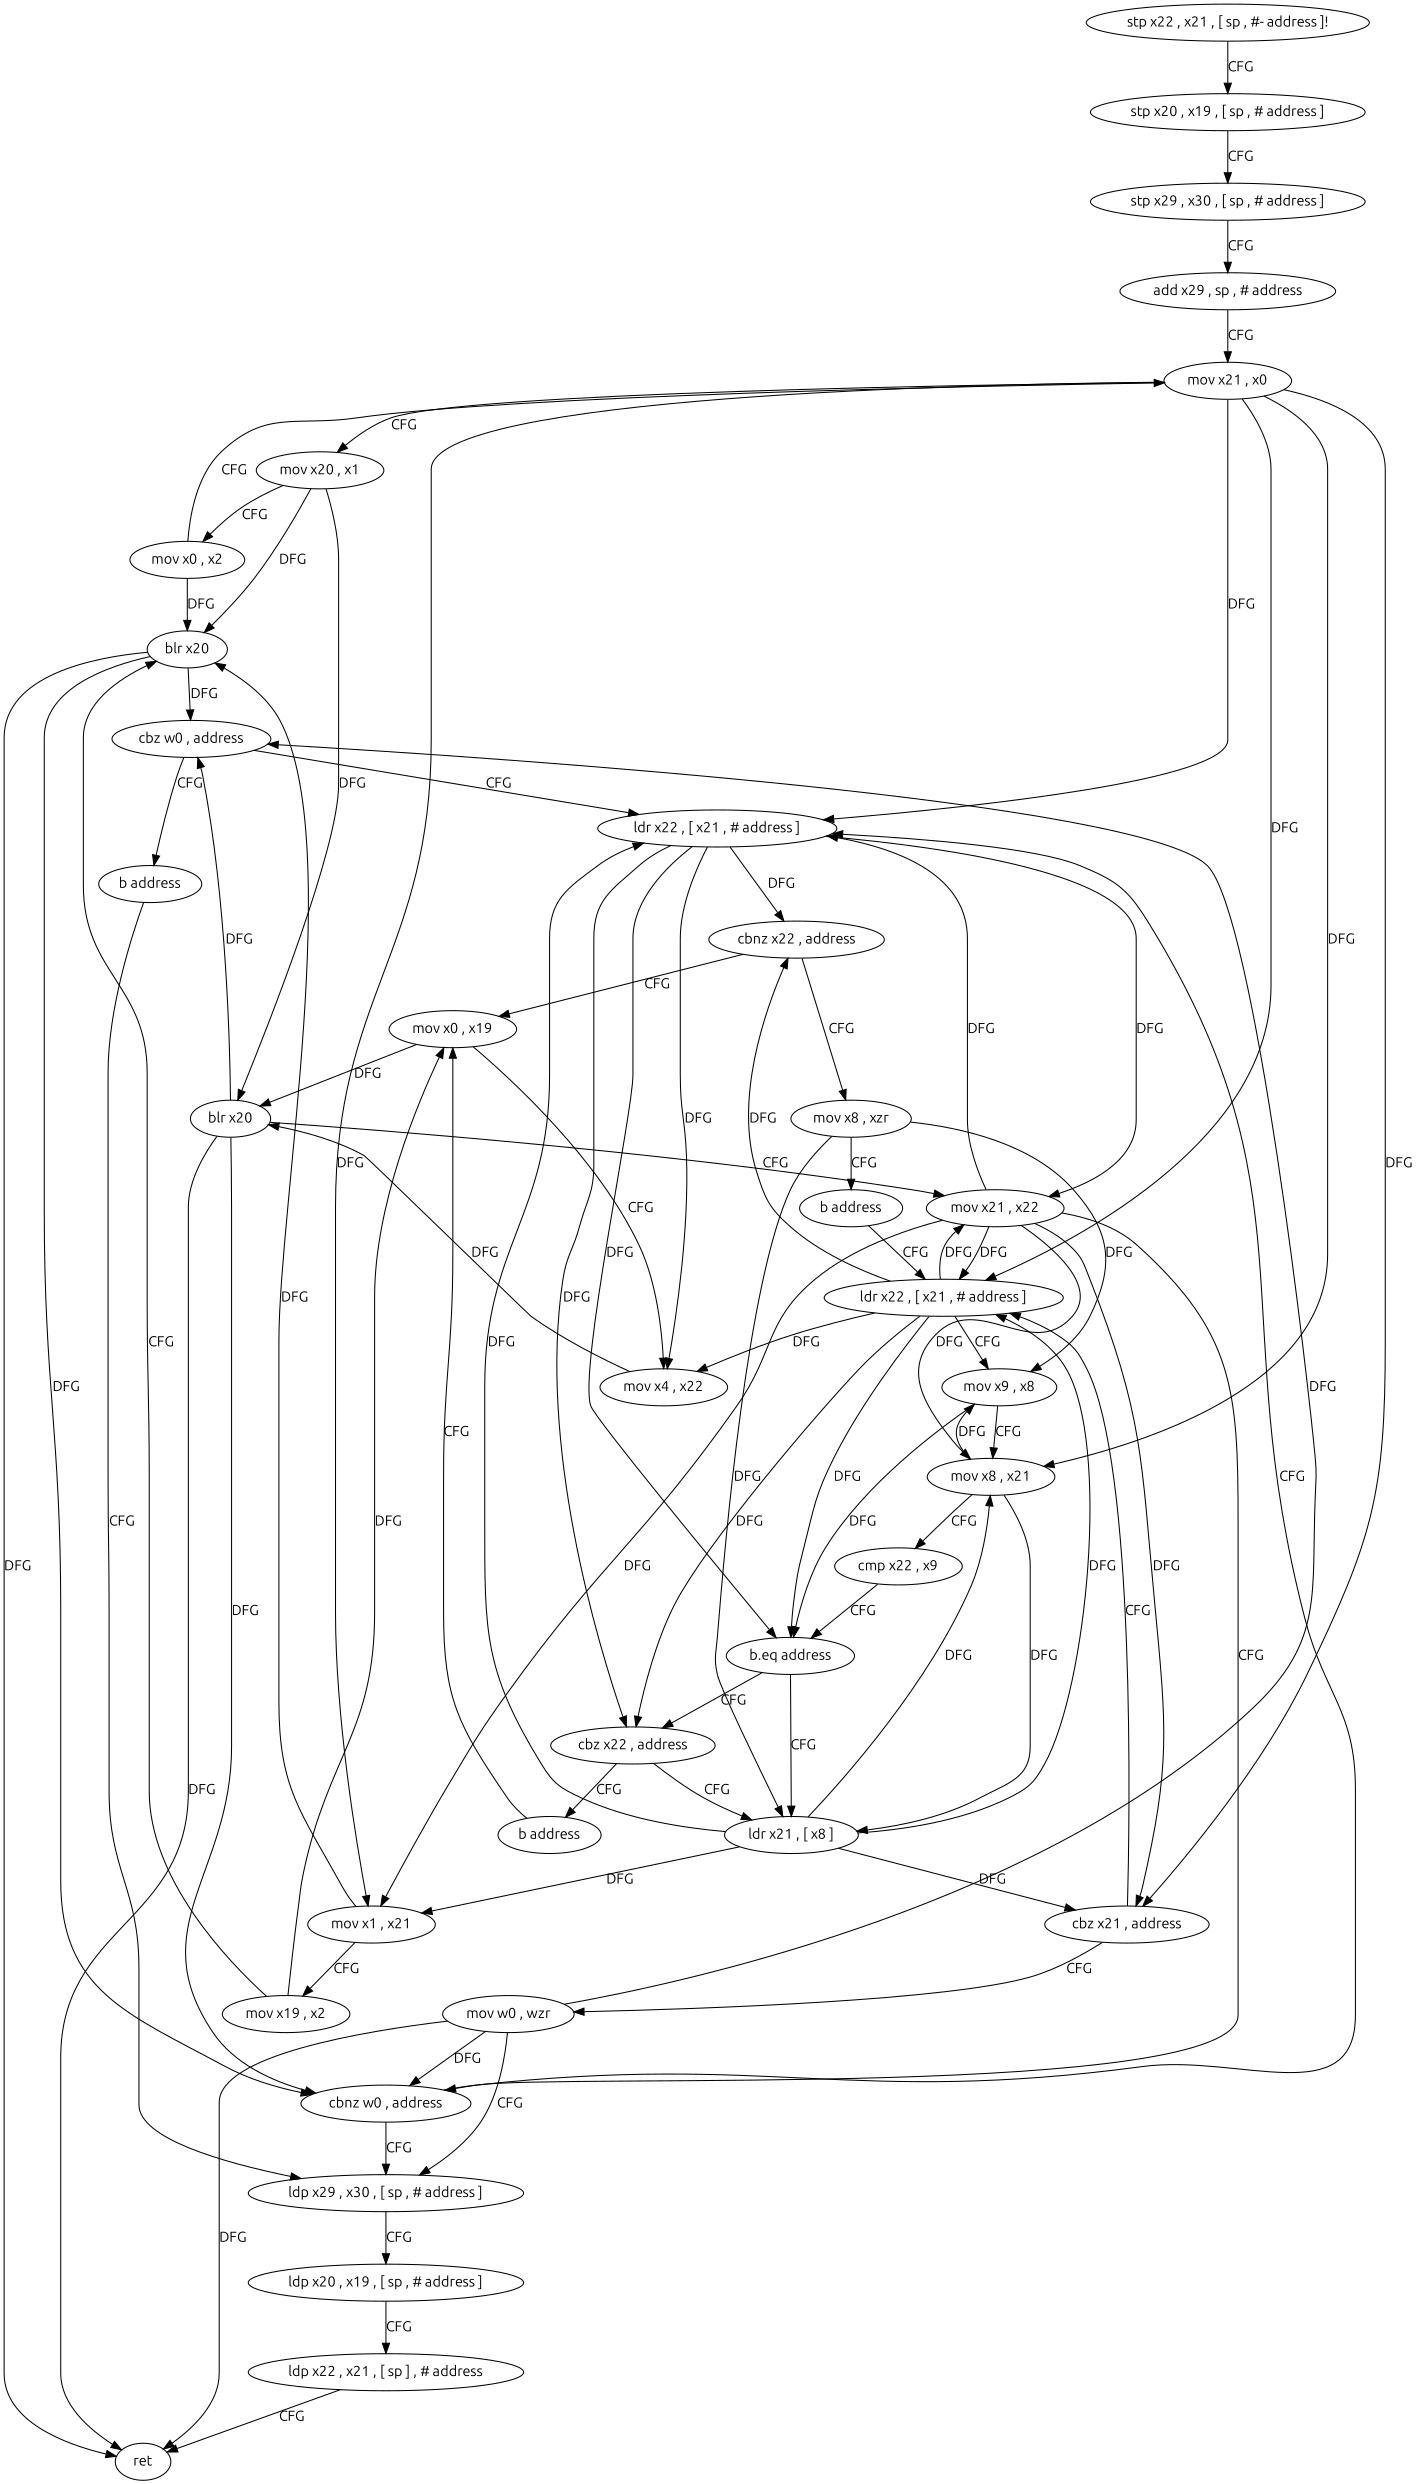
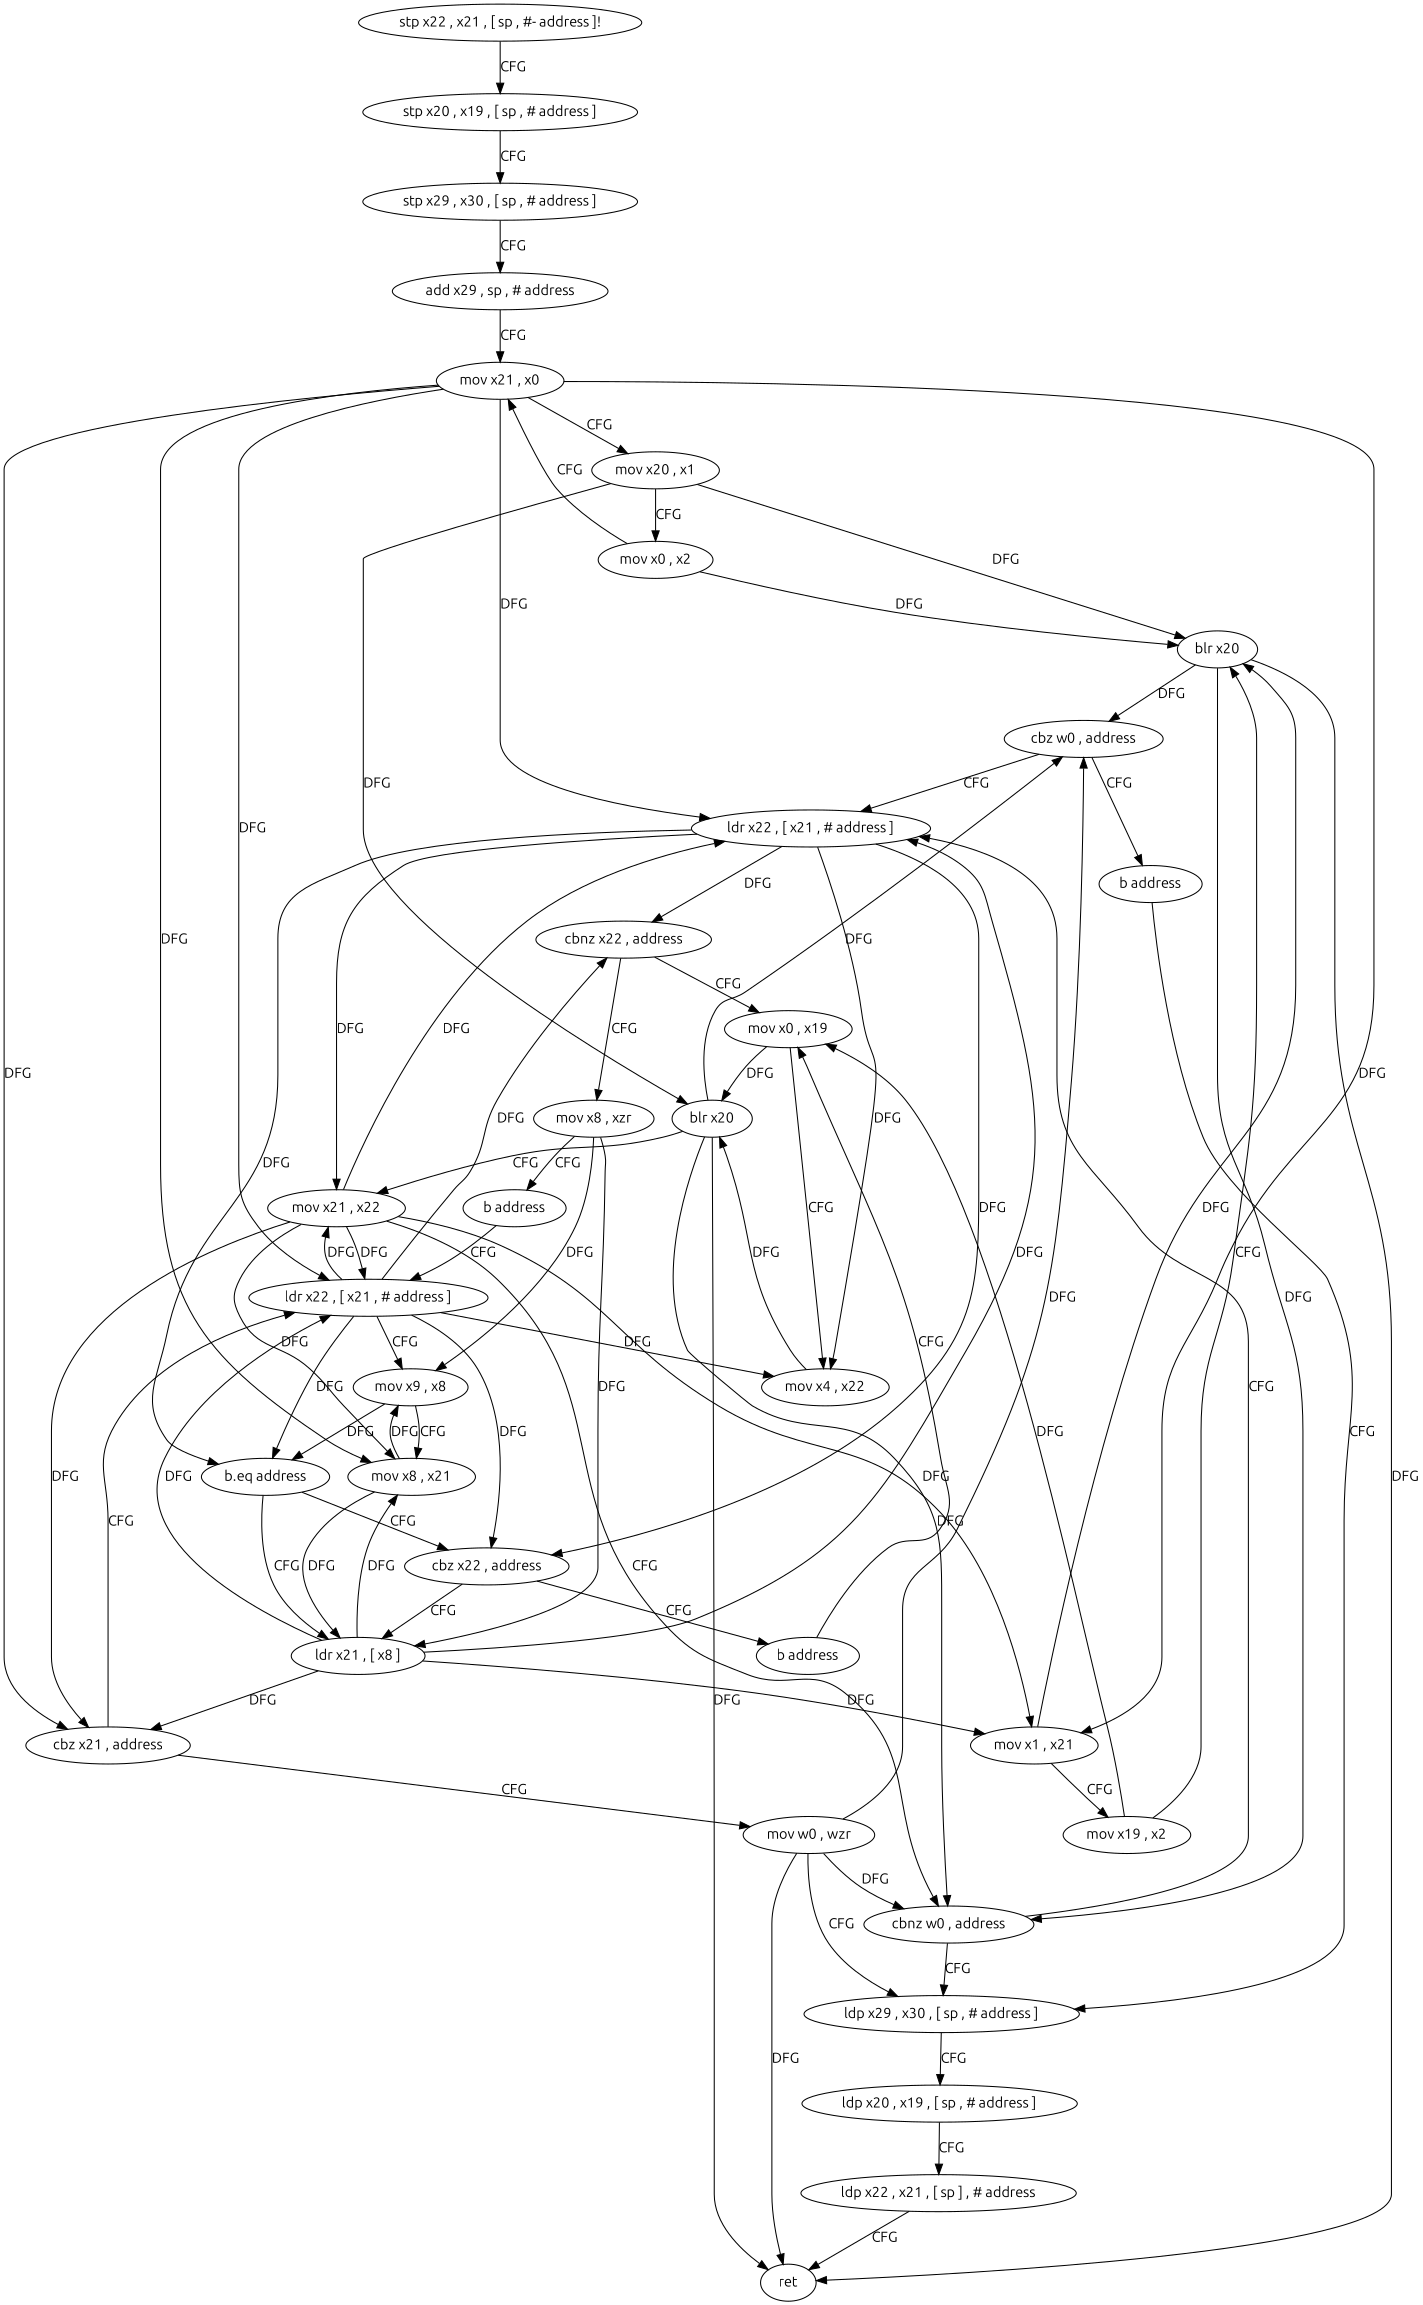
node "cmp x22 , x9": removed
